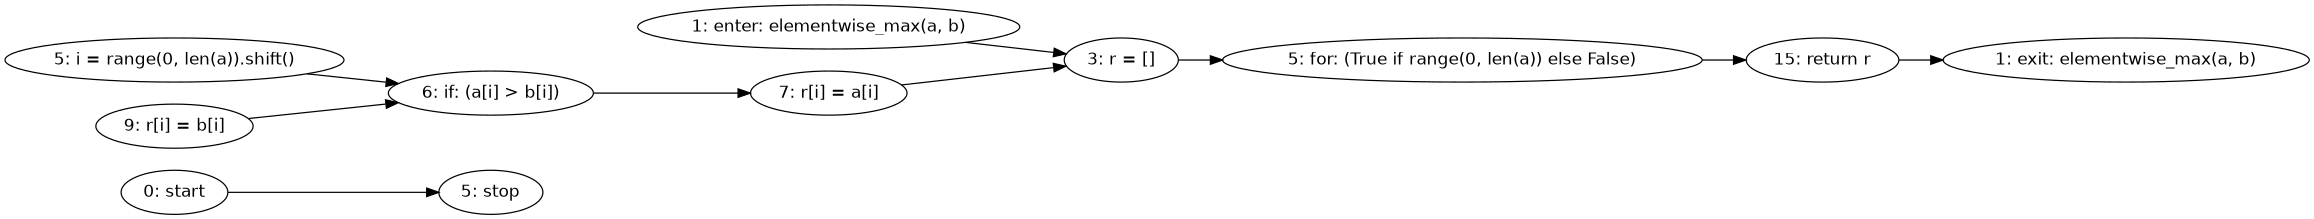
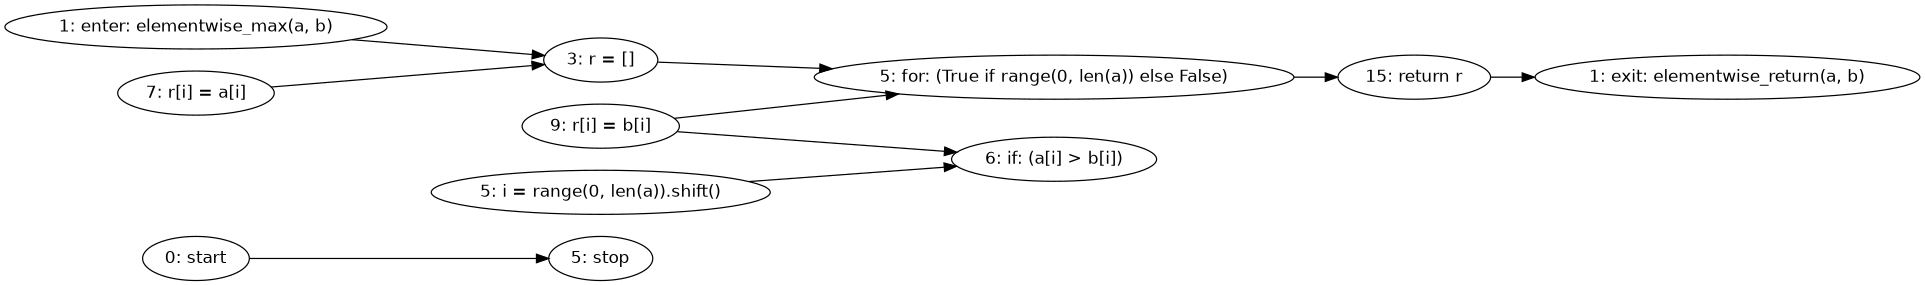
node "1: exit: elementwise_max(a, b)": label "1: exit: elementwise_max(a, b)" -> "1: exit: elementwise_return(a, b)"
edge "6: if: (a[i] > b[i])" -> "7: r[i] = a[i]": removed
edge "9: r[i] = b[i]" -> "5: for: (True if range(0, len(a)) else False)": added
